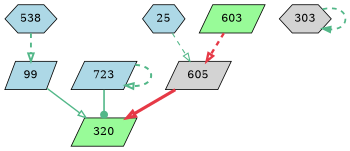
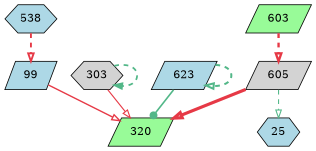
edge "538" -> "99": color #52b788 -> #e63946
edge "25" -> "605": reversed
node "723": label "723" -> "623"
edge "99" -> "320": color #52b788 -> #e63946
edge "303" -> "320": added
